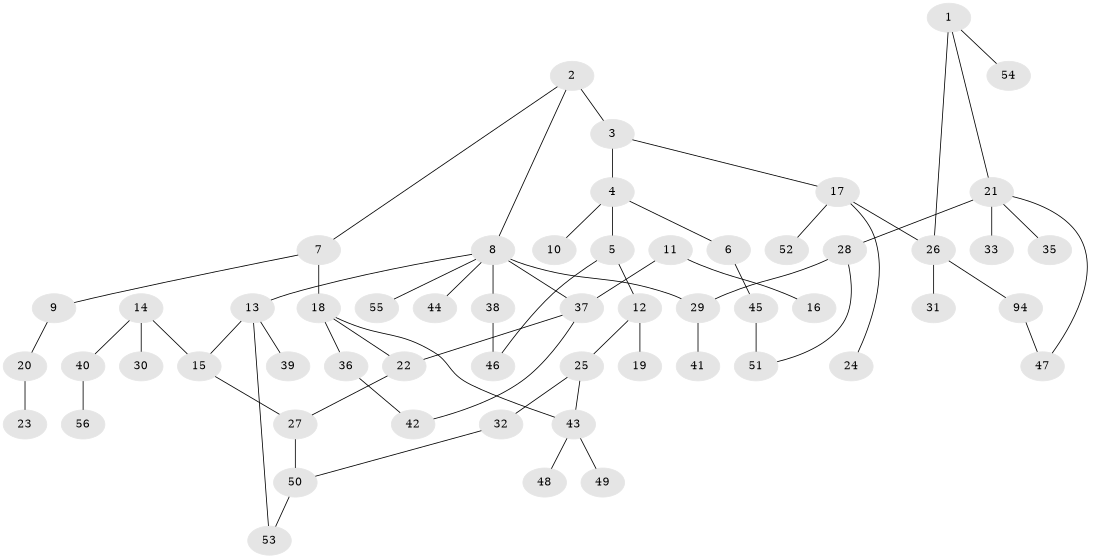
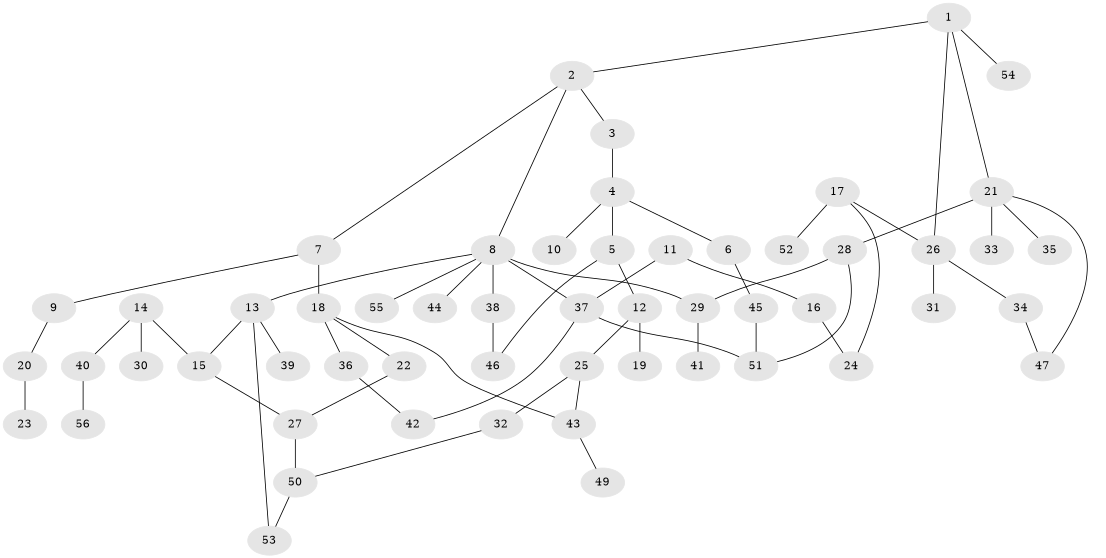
edge "1" -- "2": added
edge "3" -- "17": removed
node "94": label "94" -> "34"
edge "37" -- "22": now "37" -- "51"
edge "16" -- "24": added
node "48": removed
